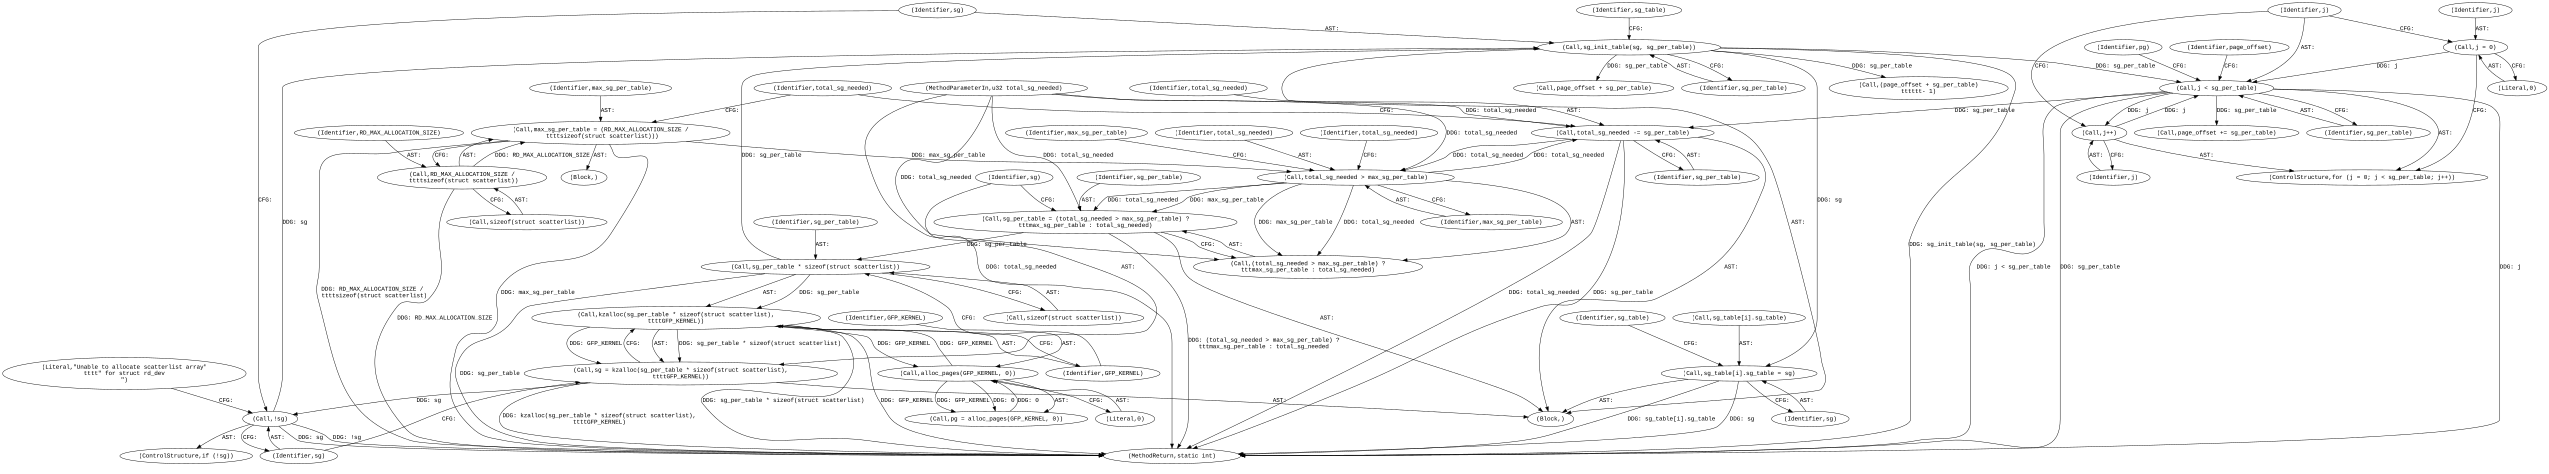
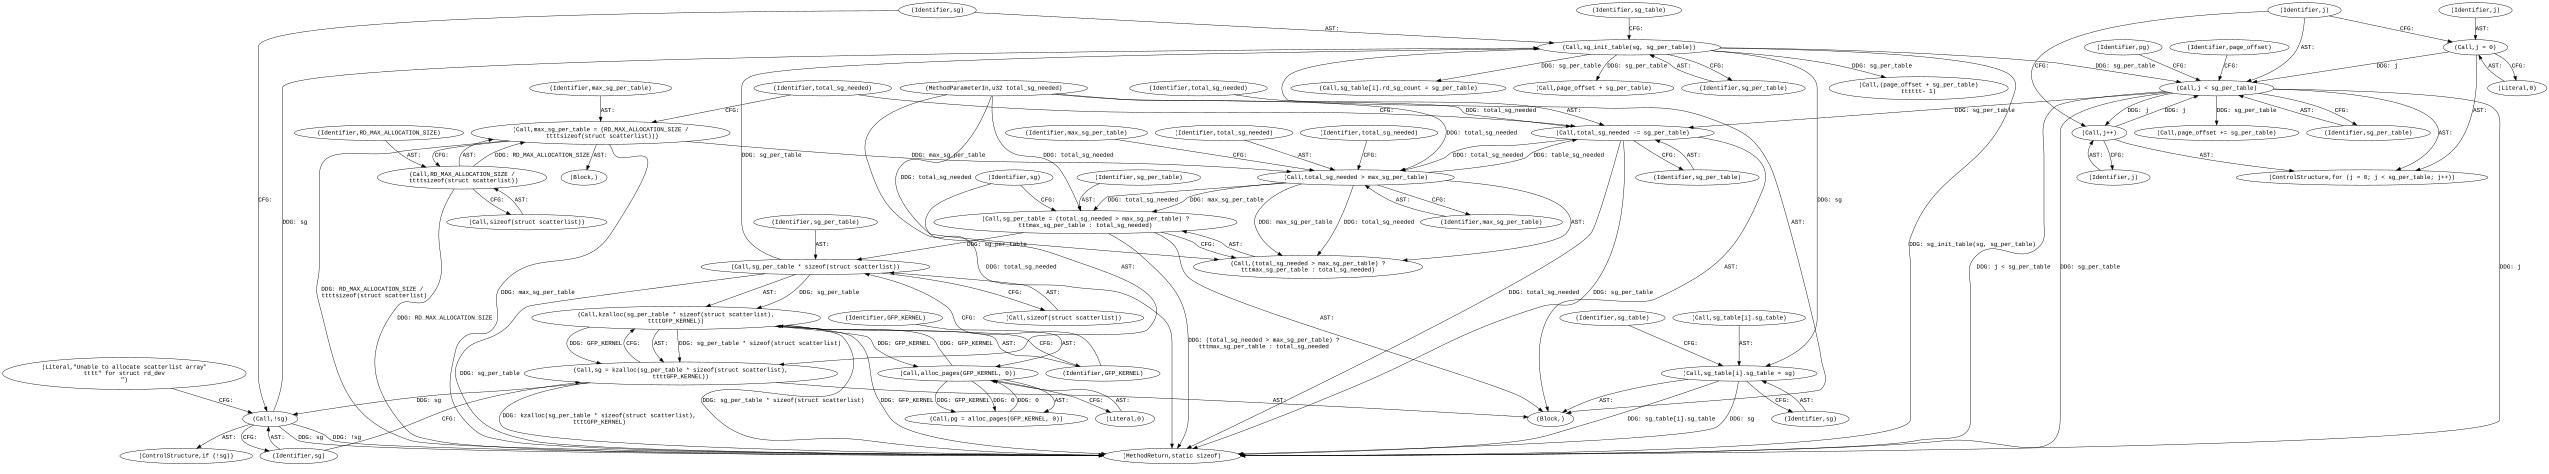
node "(Call,sg_table[i].rd_sg_count = sg_per_table)": added
edge "(Call,j = 0)" -> "(ControlStructure,for (j = 0; j < sg_per_table; j++))": label "CFG: " -> "AST: "
edge "(Call,total_sg_needed > max_sg_per_table)" -> "(Call,total_sg_needed -= sg_per_table)": label "DDG: total_sg_needed" -> "DDG: table_sg_needed"
node "(MethodReturn,static int)": label "(MethodReturn,static int)" -> "(MethodReturn,static sizeof)"
